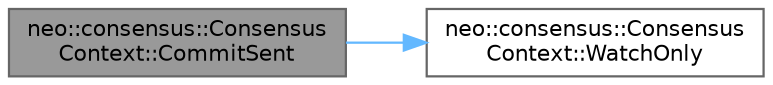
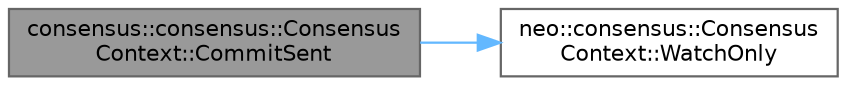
node "neo::consensus::Consensus Context::CommitSent": label "neo::consensus::Consensus Context::CommitSent" -> "consensus::consensus::Consensus Context::CommitSent"
